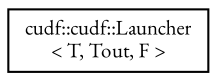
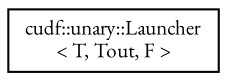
node "cudf::cudf::Launcher < T, Tout, F >": label "cudf::cudf::Launcher < T, Tout, F >" -> "cudf::unary::Launcher < T, Tout, F >"
